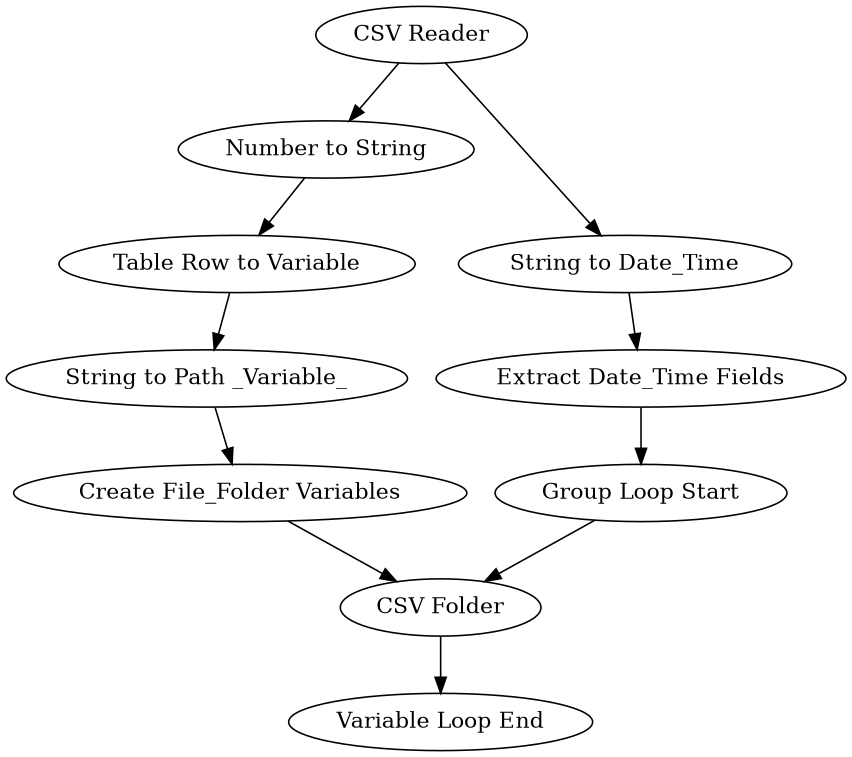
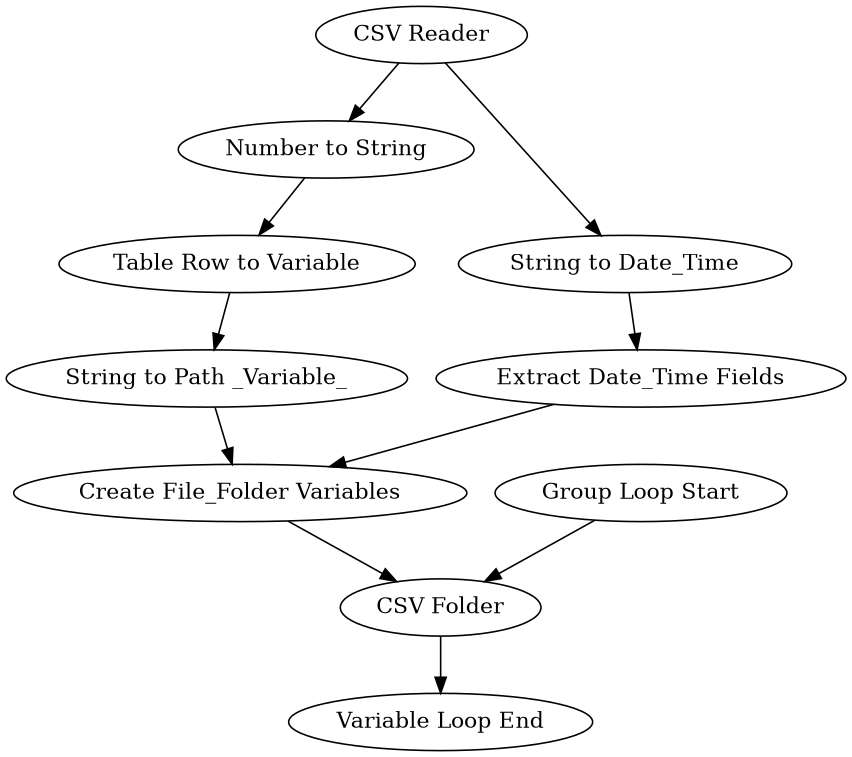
edge "Extract Date_Time Fields" -> "Group Loop Start": now "Extract Date_Time Fields" -> "Create File_Folder Variables"
